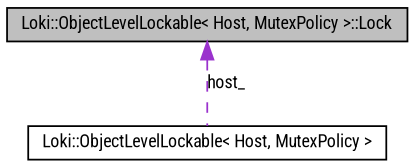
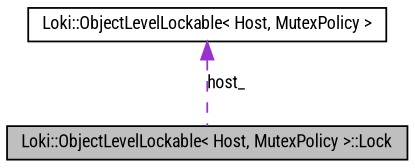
edge "Loki::ObjectLevelLockable< Host, MutexPolicy >" -> "Loki::ObjectLevelLockable< Host, MutexPolicy >::Lock": reversed
